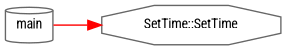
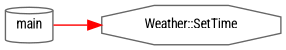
node "SetTime::SetTime": label "SetTime::SetTime" -> "Weather::SetTime"
